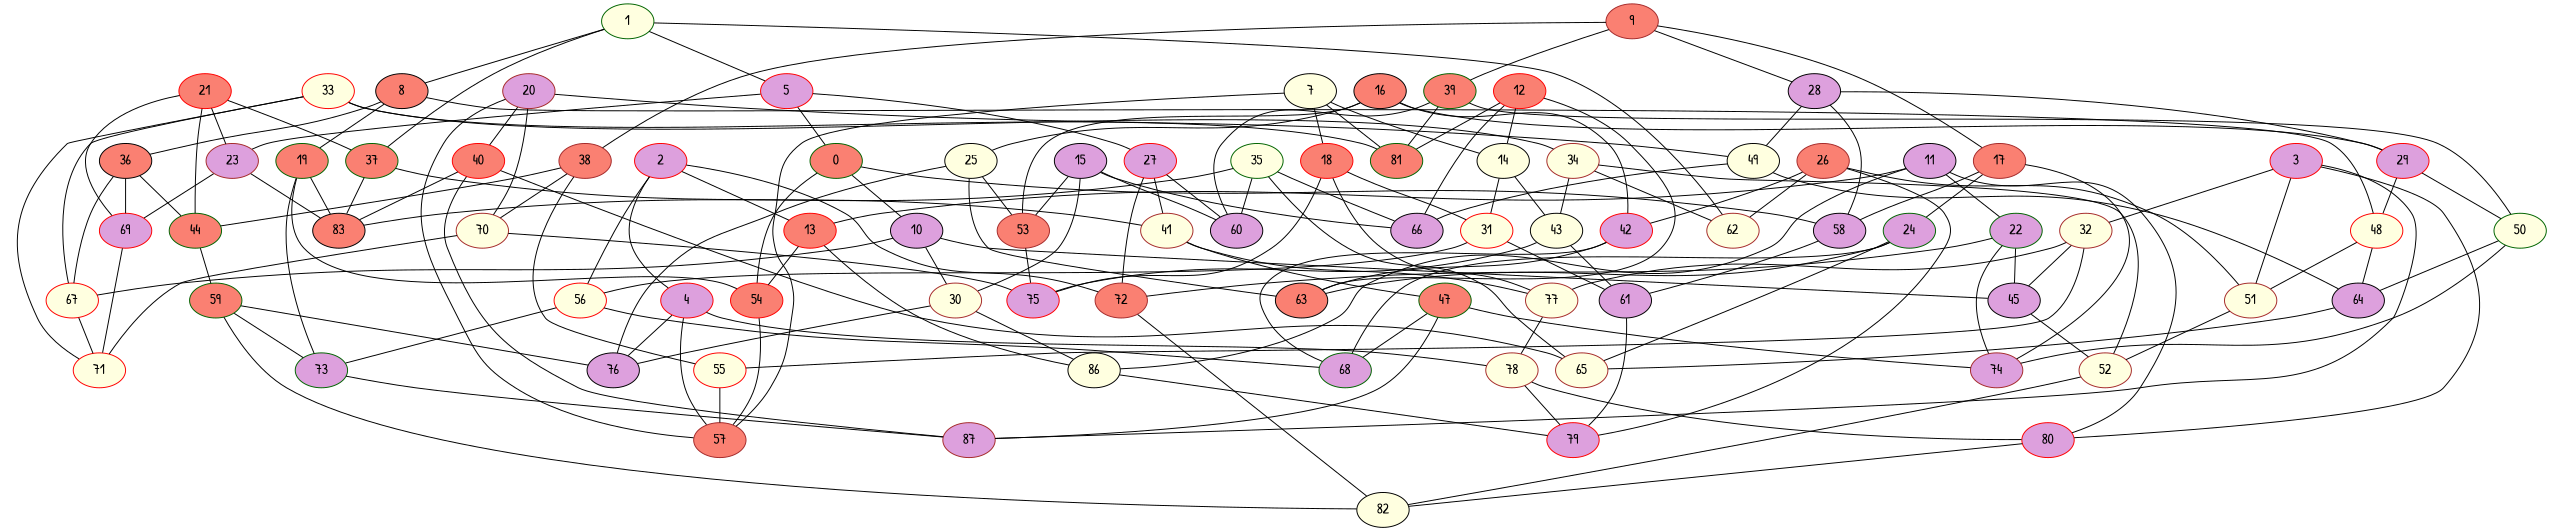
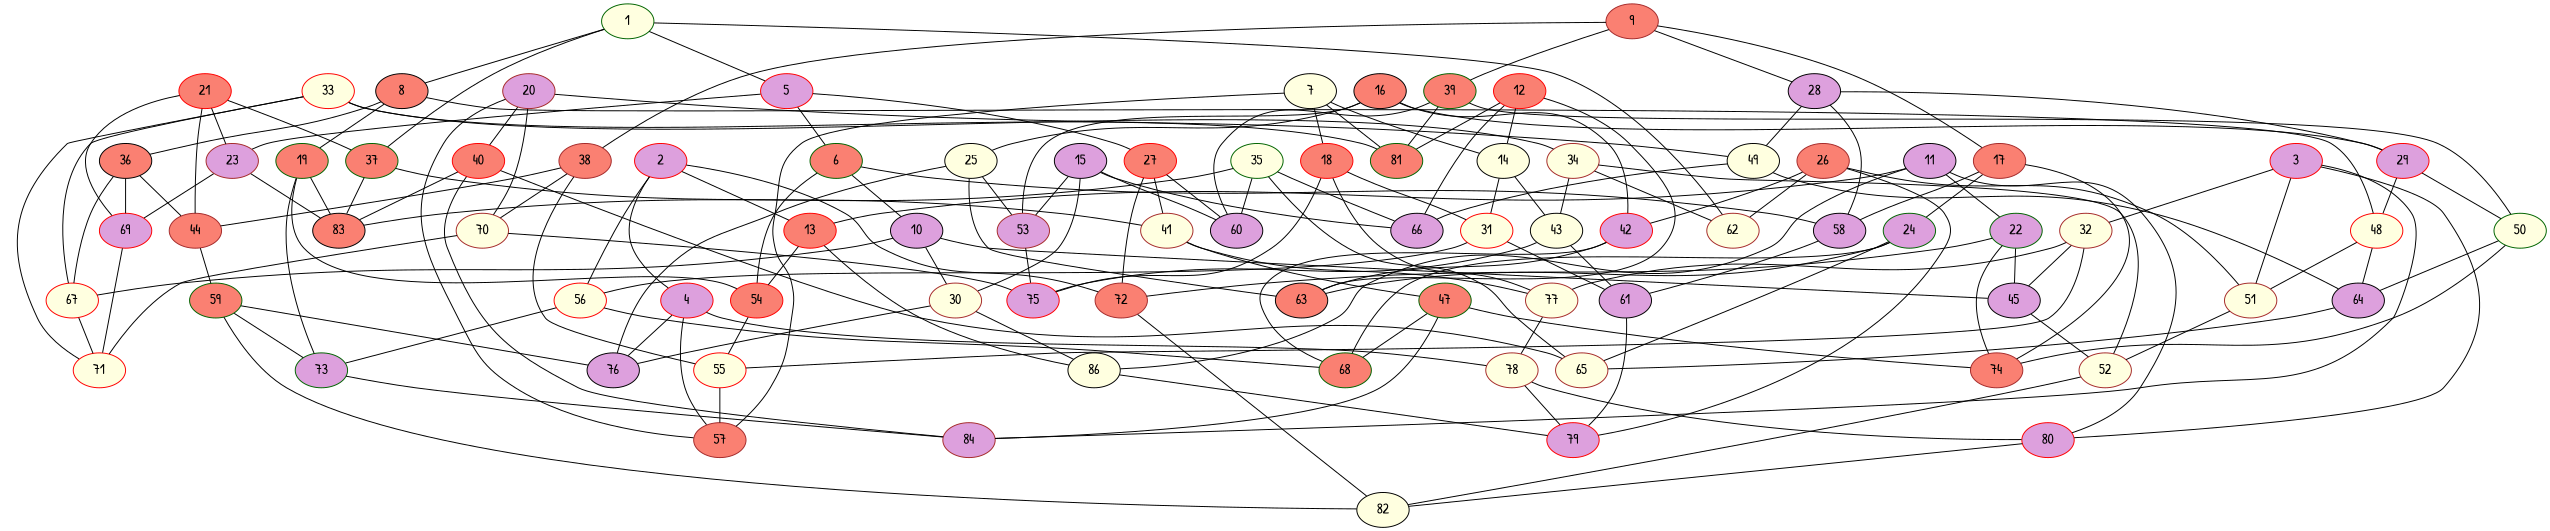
node "0": label "0" -> "6"
node "27": fillcolor plum -> salmon
node "44": color darkgreen -> brown
node "53": fillcolor salmon -> plum
node "68": fillcolor plum -> salmon
node "74": fillcolor plum -> salmon
edge "54" -- "57": now "54" -- "55"
node "87": label "87" -> "84"
